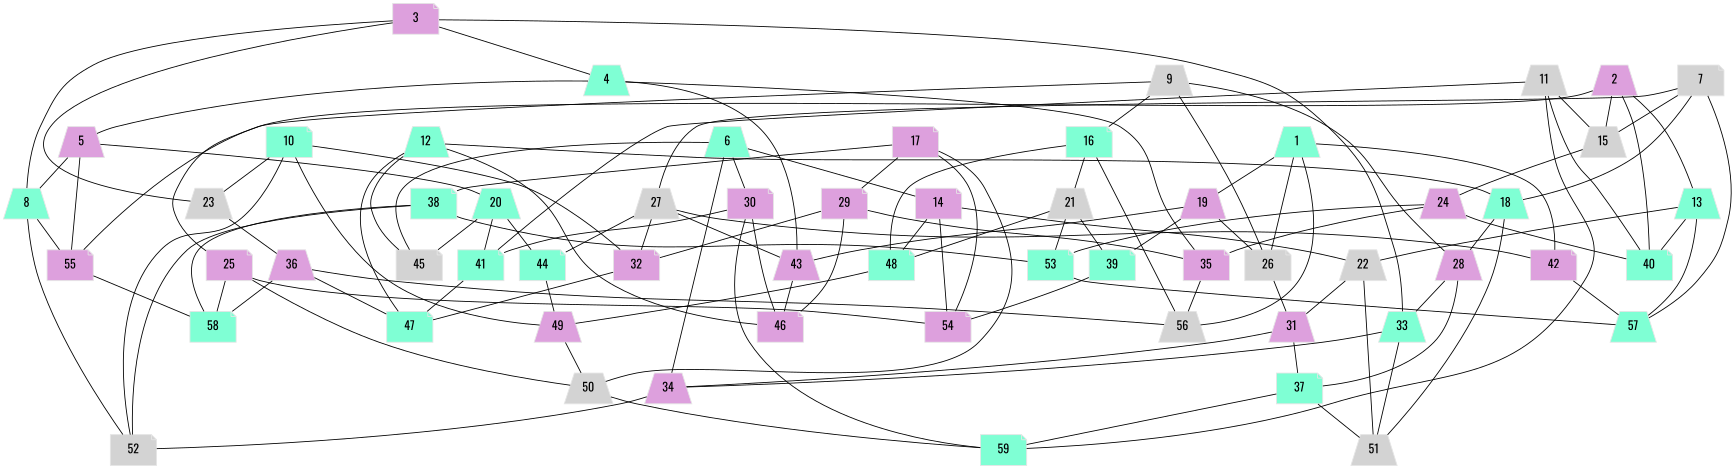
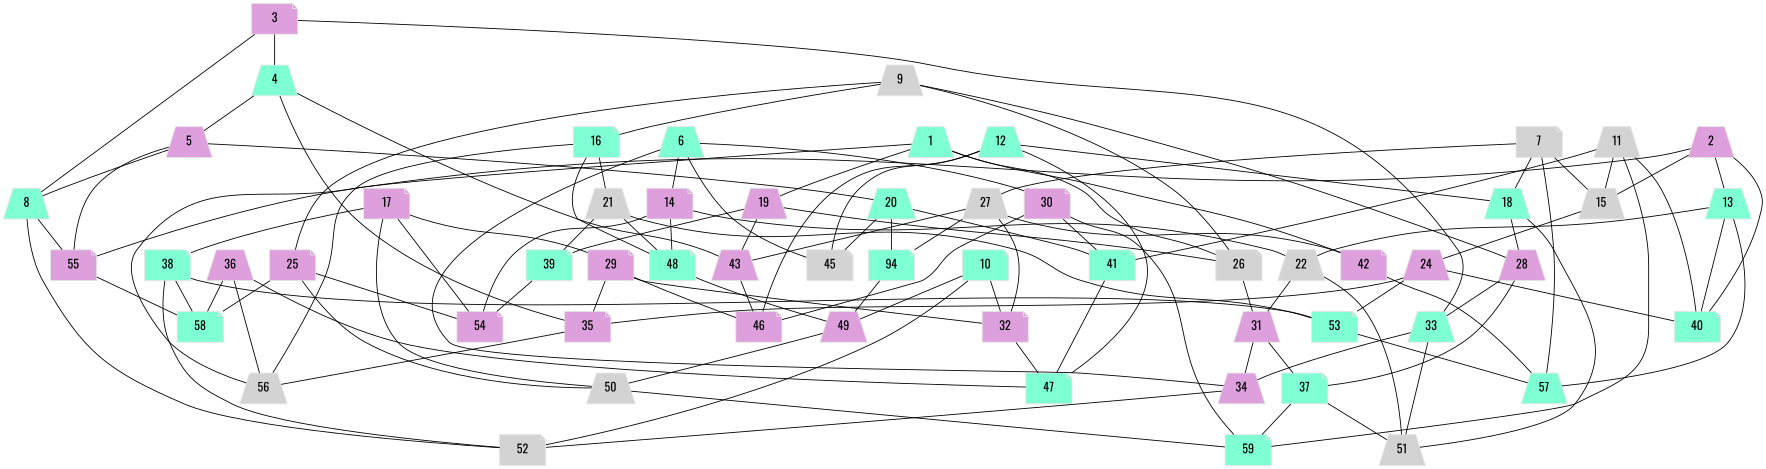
node "23": removed
node "44": label "44" -> "94"
